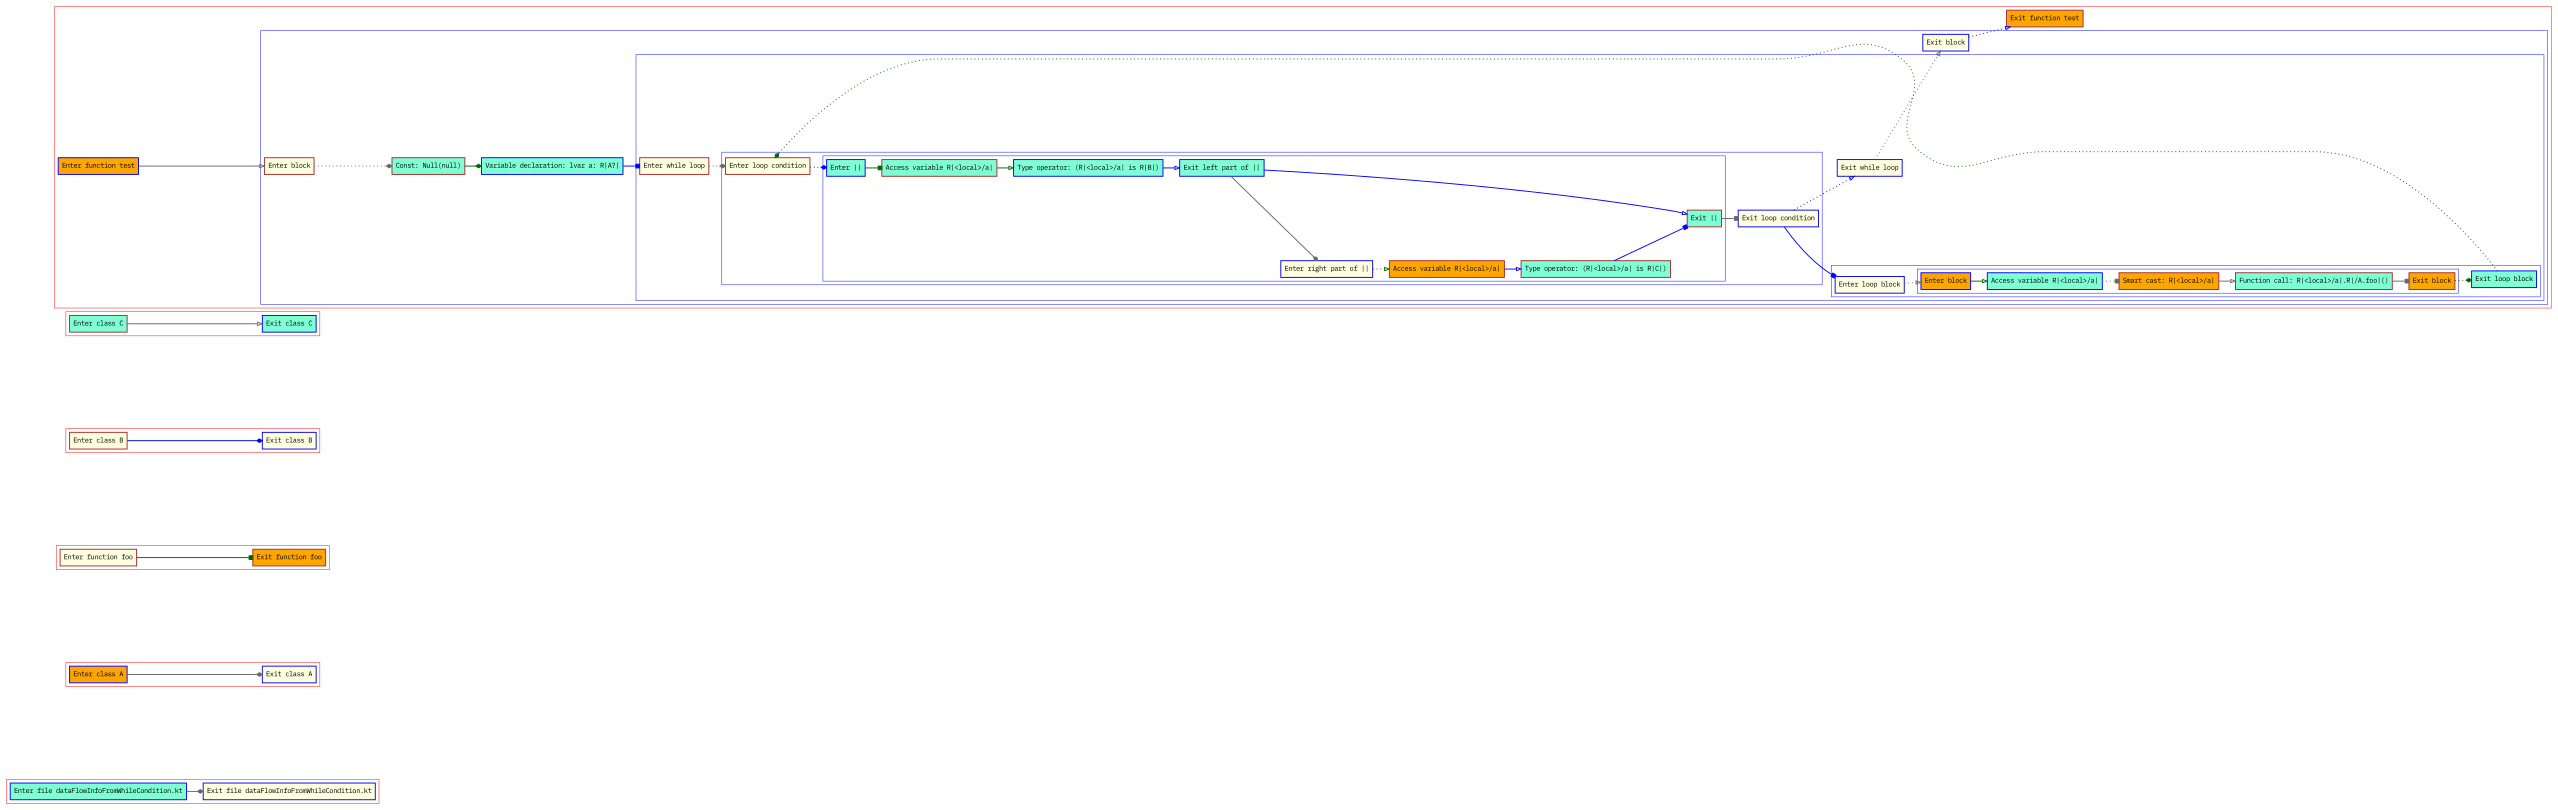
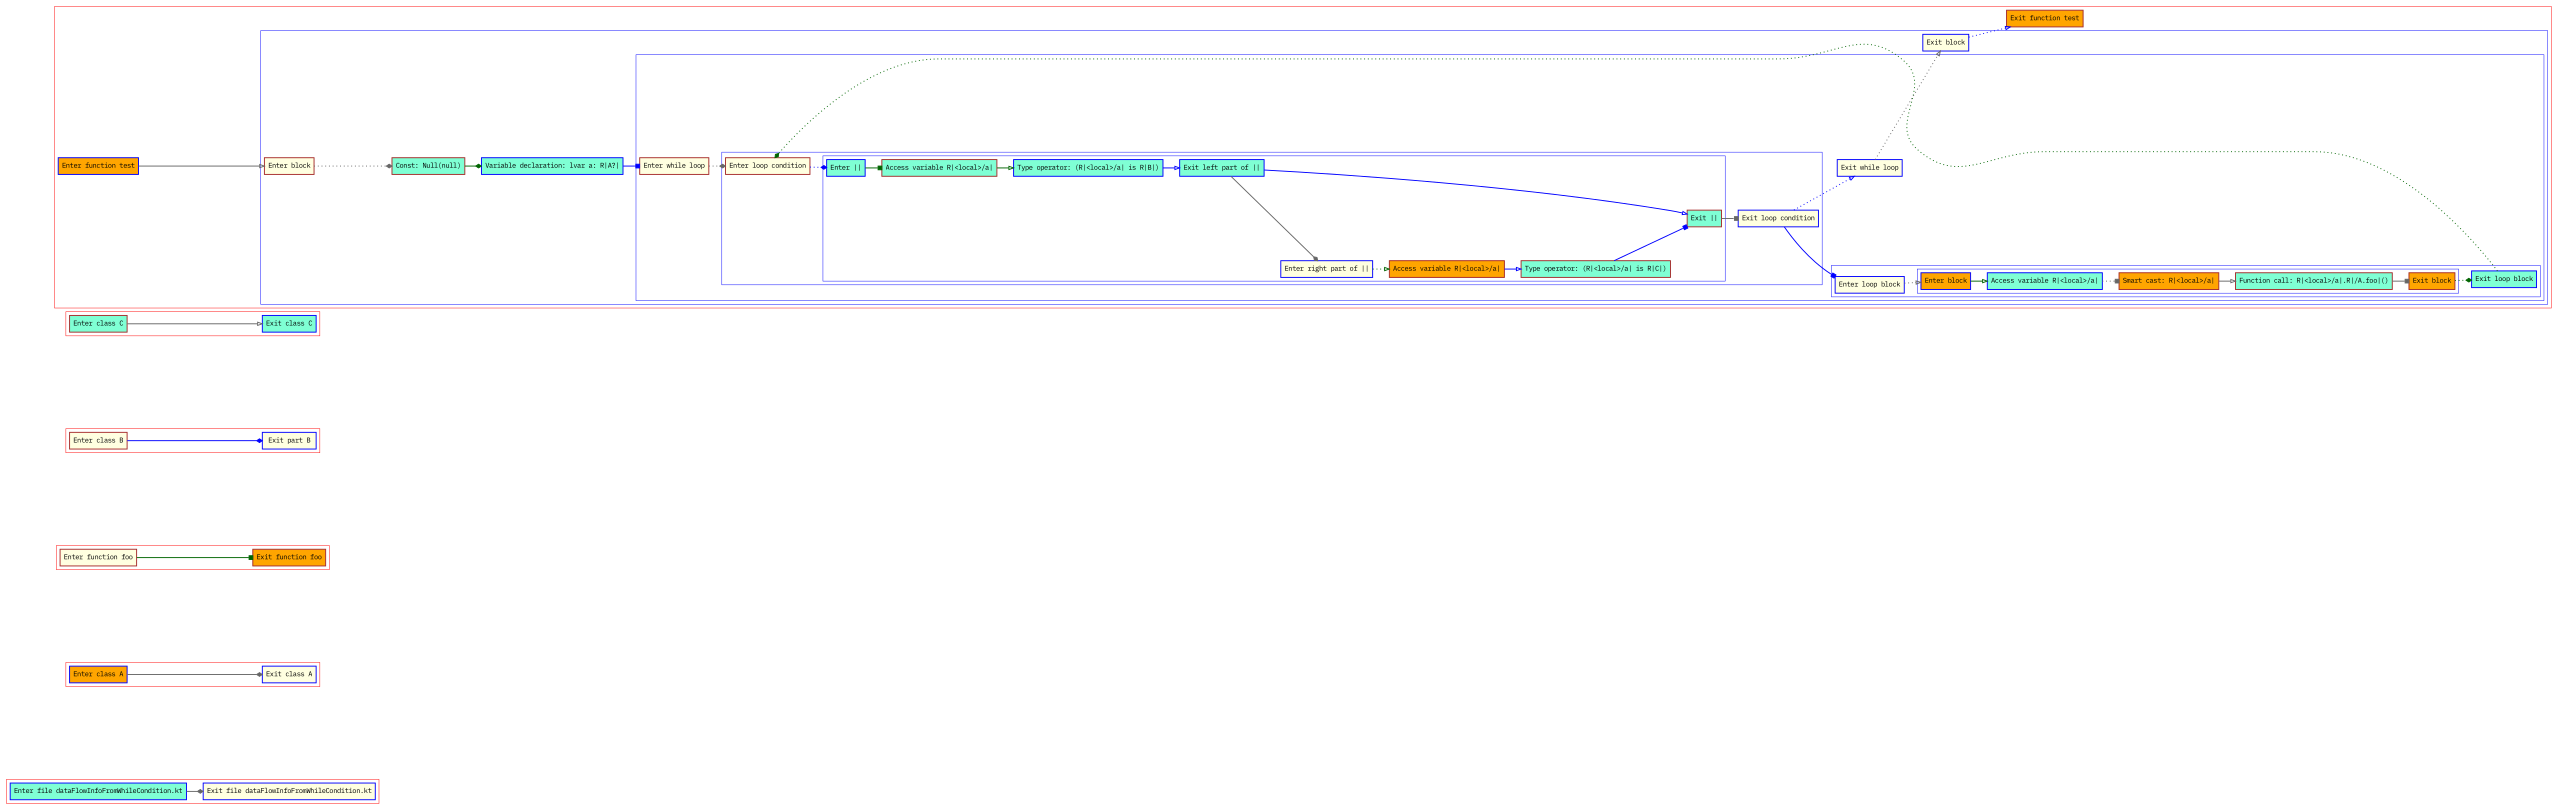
node "Exit class B": label "Exit class B" -> "Exit part B"
